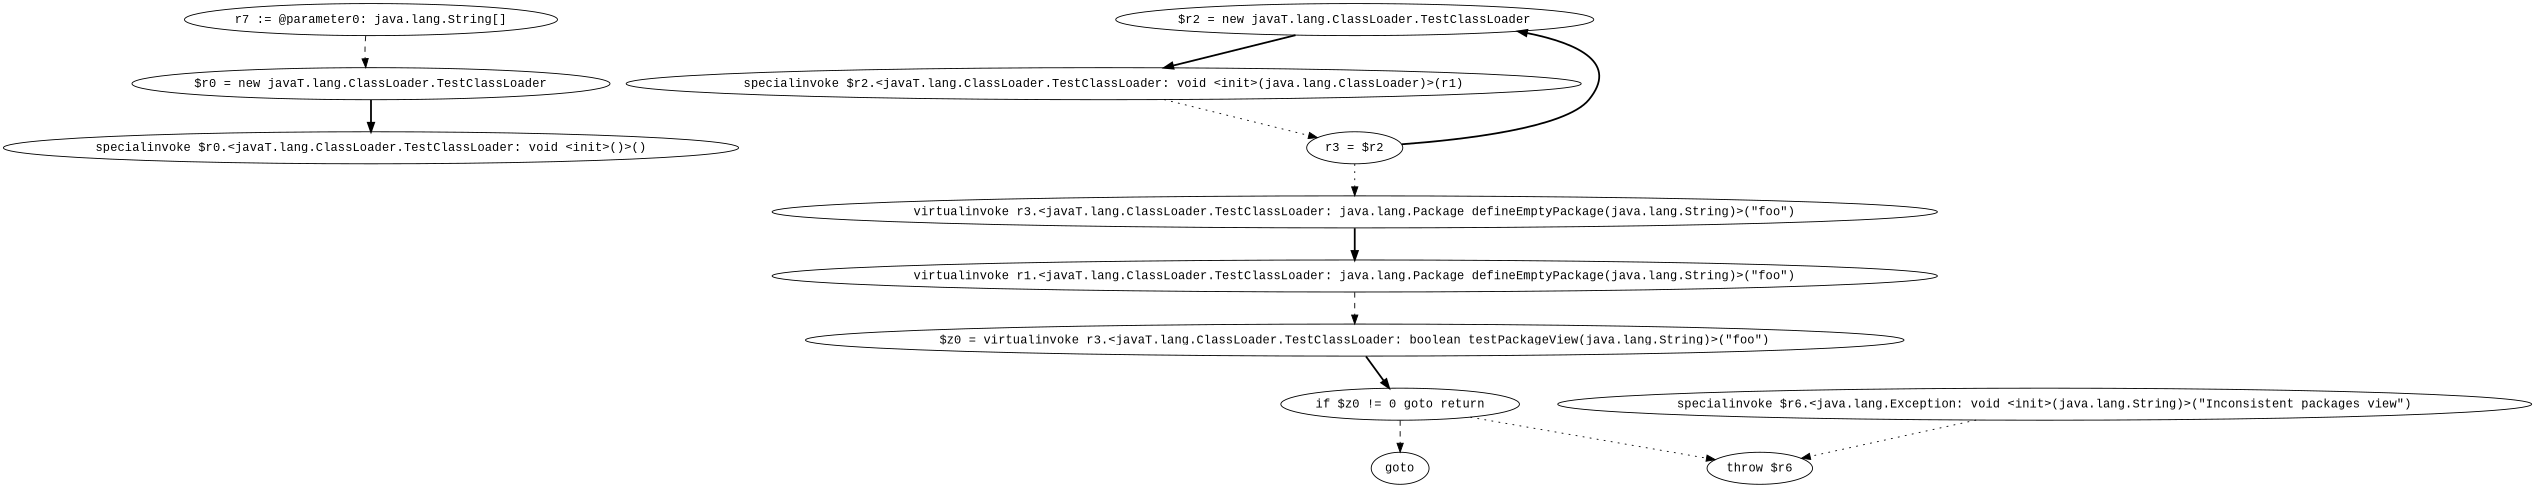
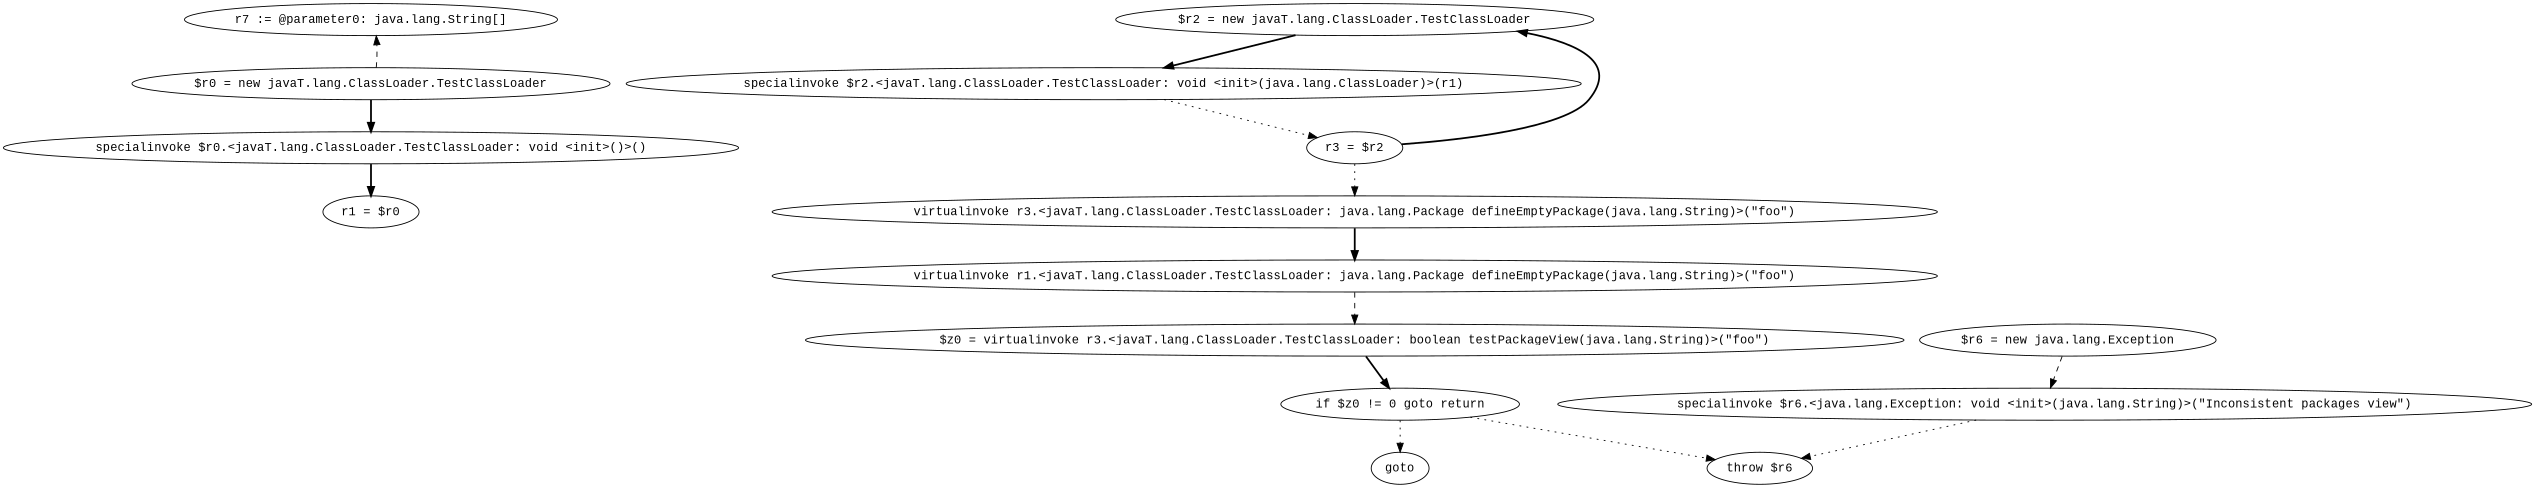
edge "r7 := @parameter0: java.lang.String[]" -> "$r0 = new javaT.lang.ClassLoader.TestClassLoader": reversed
node "r1 = $r0": added
node "$r6 = new java.lang.Exception": added
edge "if $z0 != 0 goto return" -> "goto": style dashed -> dotted
